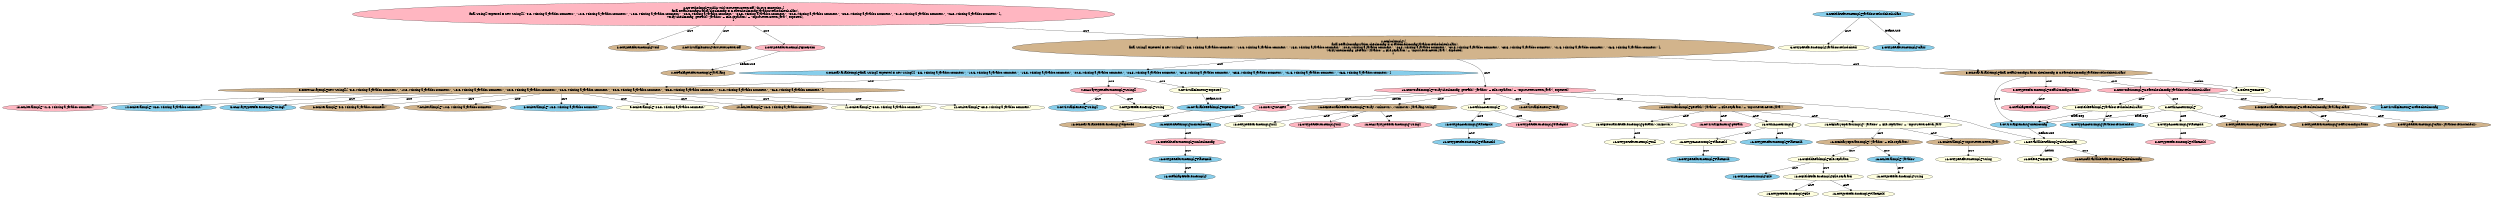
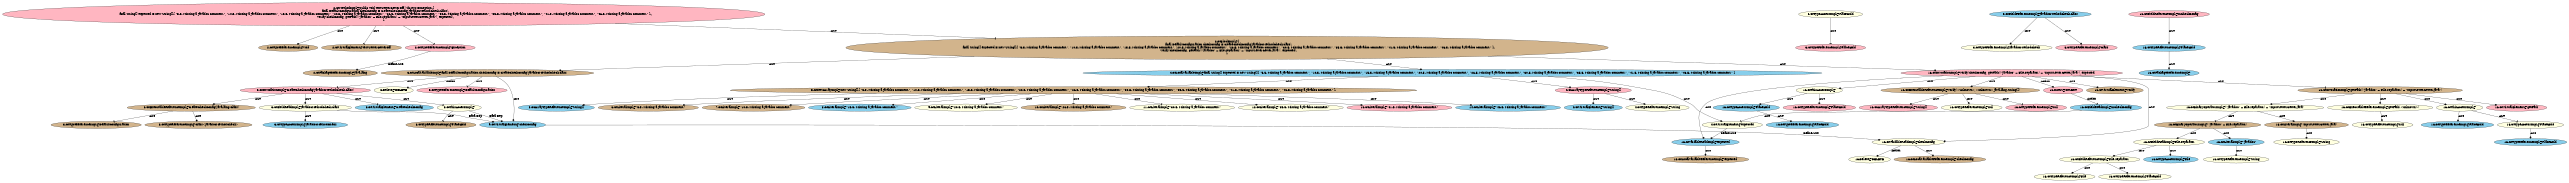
edge "3:CtFieldReferenceImpl@JavadocMethodCheck.class" -> "3:CtTypeReferenceImpl@Class": label "Define-Use" -> "AST"
node "3:CtTypeReferenceImpl@Class": fillcolor skyblue -> lightpink
node "3:CtPackageReferenceImpl@": removed
edge "3:CtThisAccessImpl@" -> "3:CtTypeAccessImpl@PlaceHold": removed, label "AST"
edge "16:CtFieldReadImpl@mCheckConfig" -> "16:CtFieldReferenceImpl@mCheckConfig": now "16:CtFieldReadImpl@mCheckConfig" -> "4:CtVirtualElement@expected"
